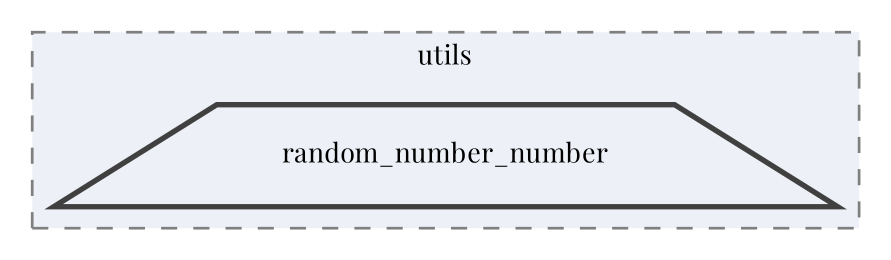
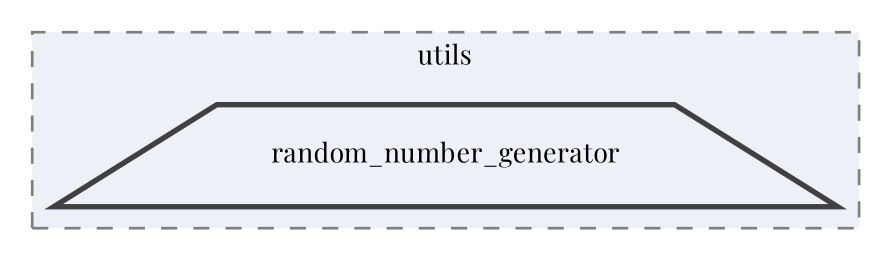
node "random_number_number": label "random_number_number" -> "random_number_generator"
